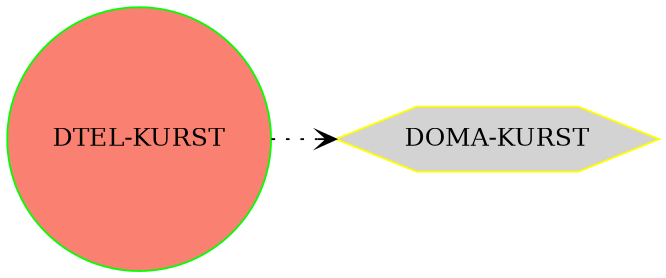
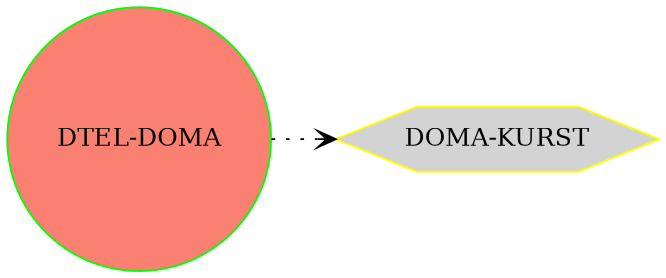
node "DTEL-KURST": label "DTEL-KURST" -> "DTEL-DOMA"
